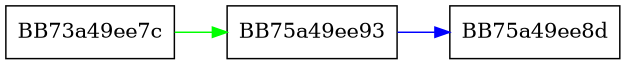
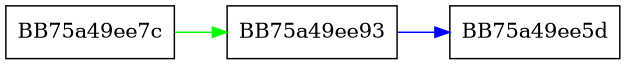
node "BB73a49ee7c": label "BB73a49ee7c" -> "BB75a49ee7c"
node "BB75a49ee8d": label "BB75a49ee8d" -> "BB75a49ee5d"
